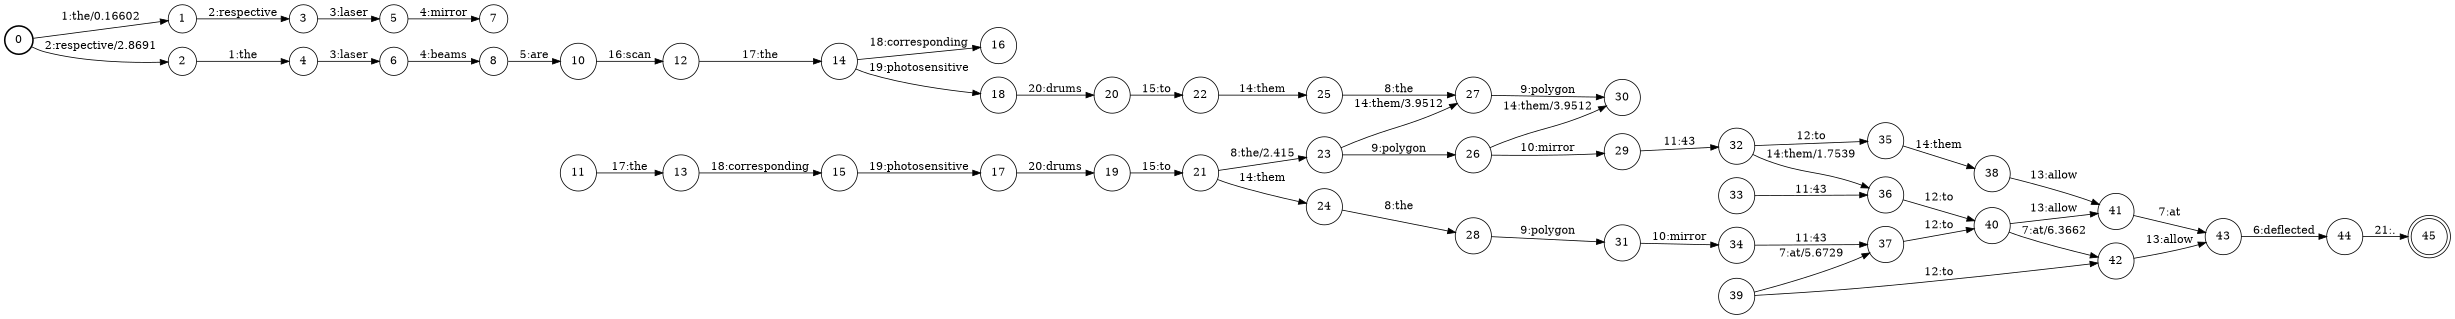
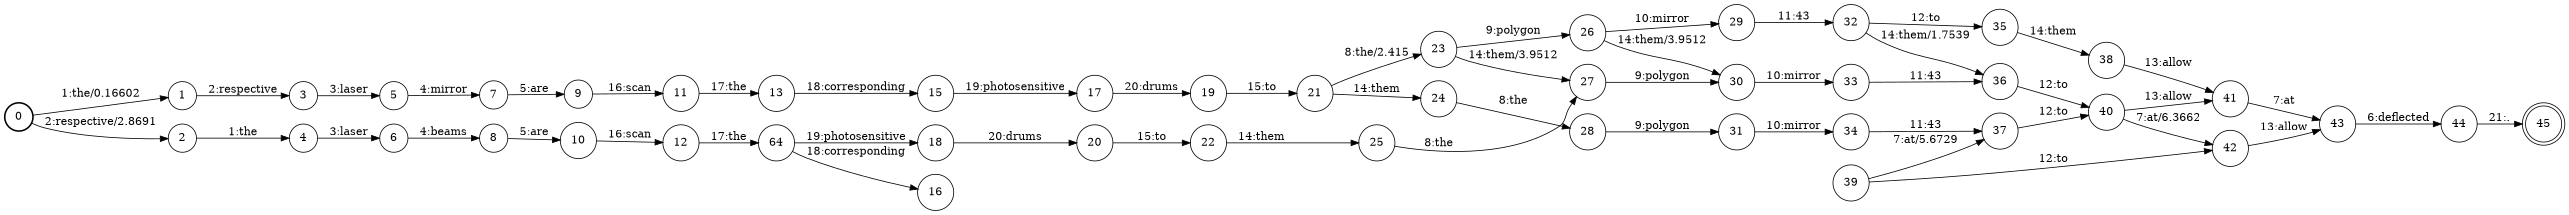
node "14": label "14" -> "64"
edge "30" -> "33": added, label "10:mirror"
node "9": added
